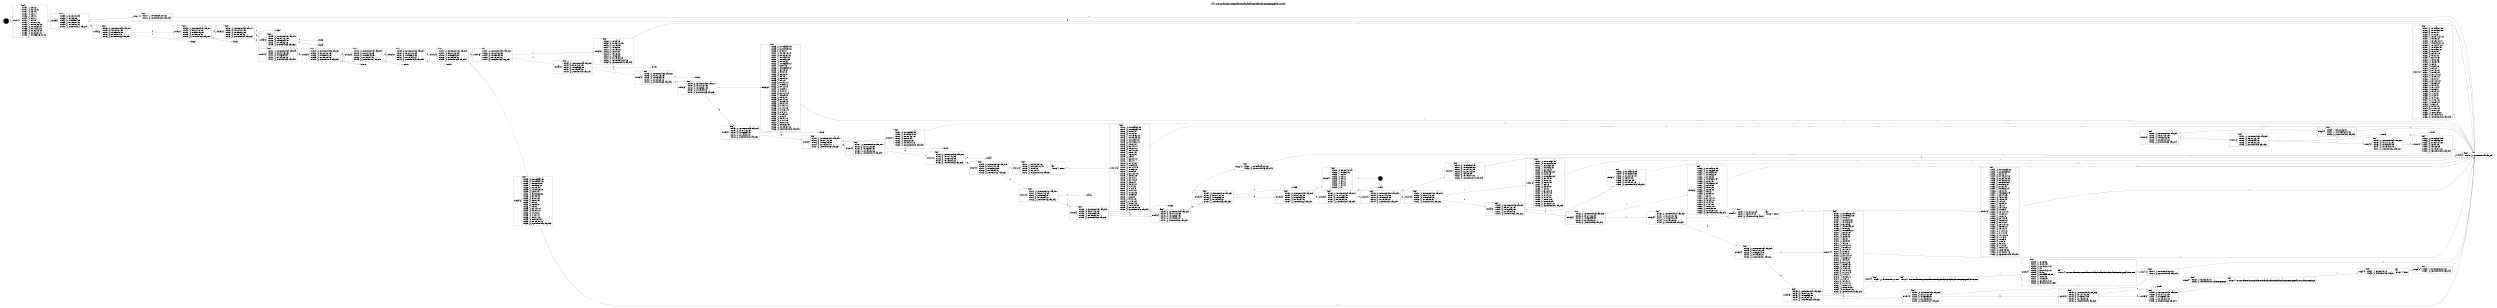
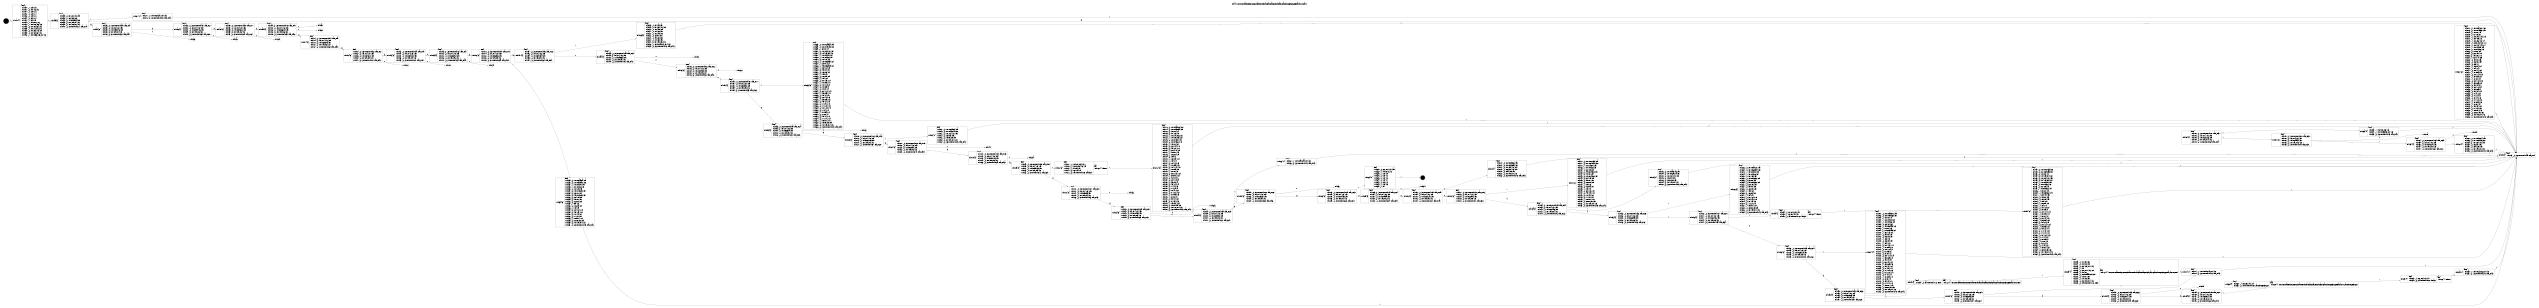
edge "0x401ae2 [25]" -> "0x401b14 [25]": now "0x401afb [25]" -> "0x401b14 [25]"
